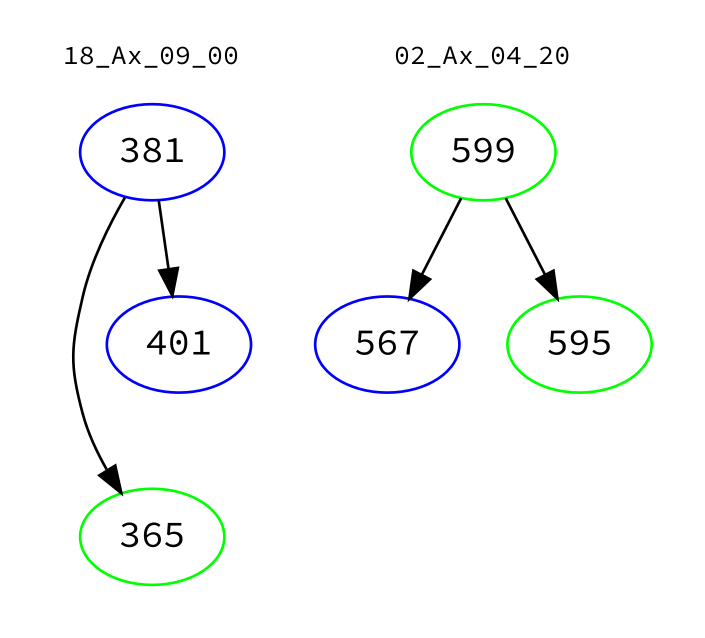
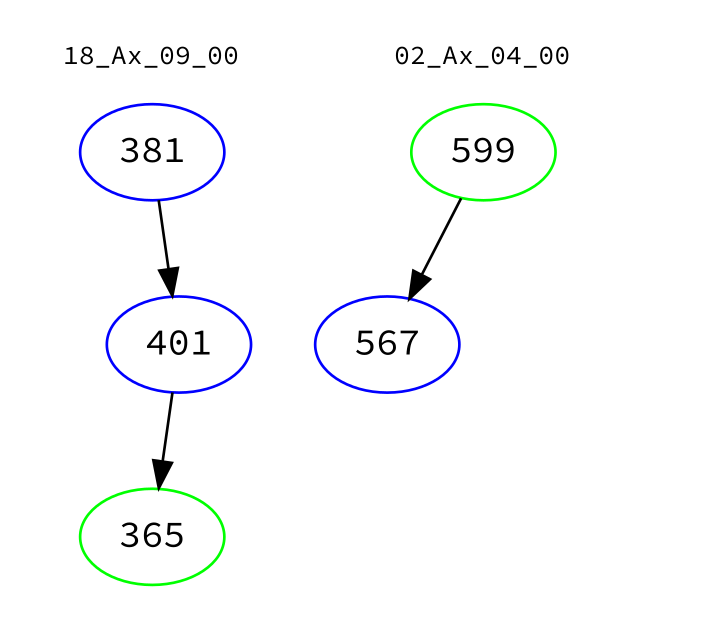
cluster "02_Ax_04_20": label "02_Ax_04_20" -> "02_Ax_04_00"
edge "381" -> "365": now "401" -> "365"
node "595": removed
